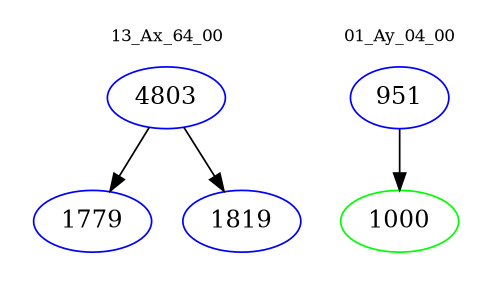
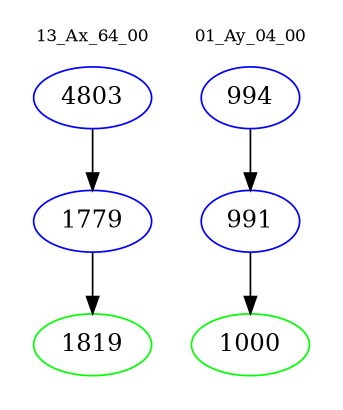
node "994": added
node "951": label "951" -> "991"
edge "4803" -> "1819": now "1779" -> "1819"
node "1819": color blue -> green
